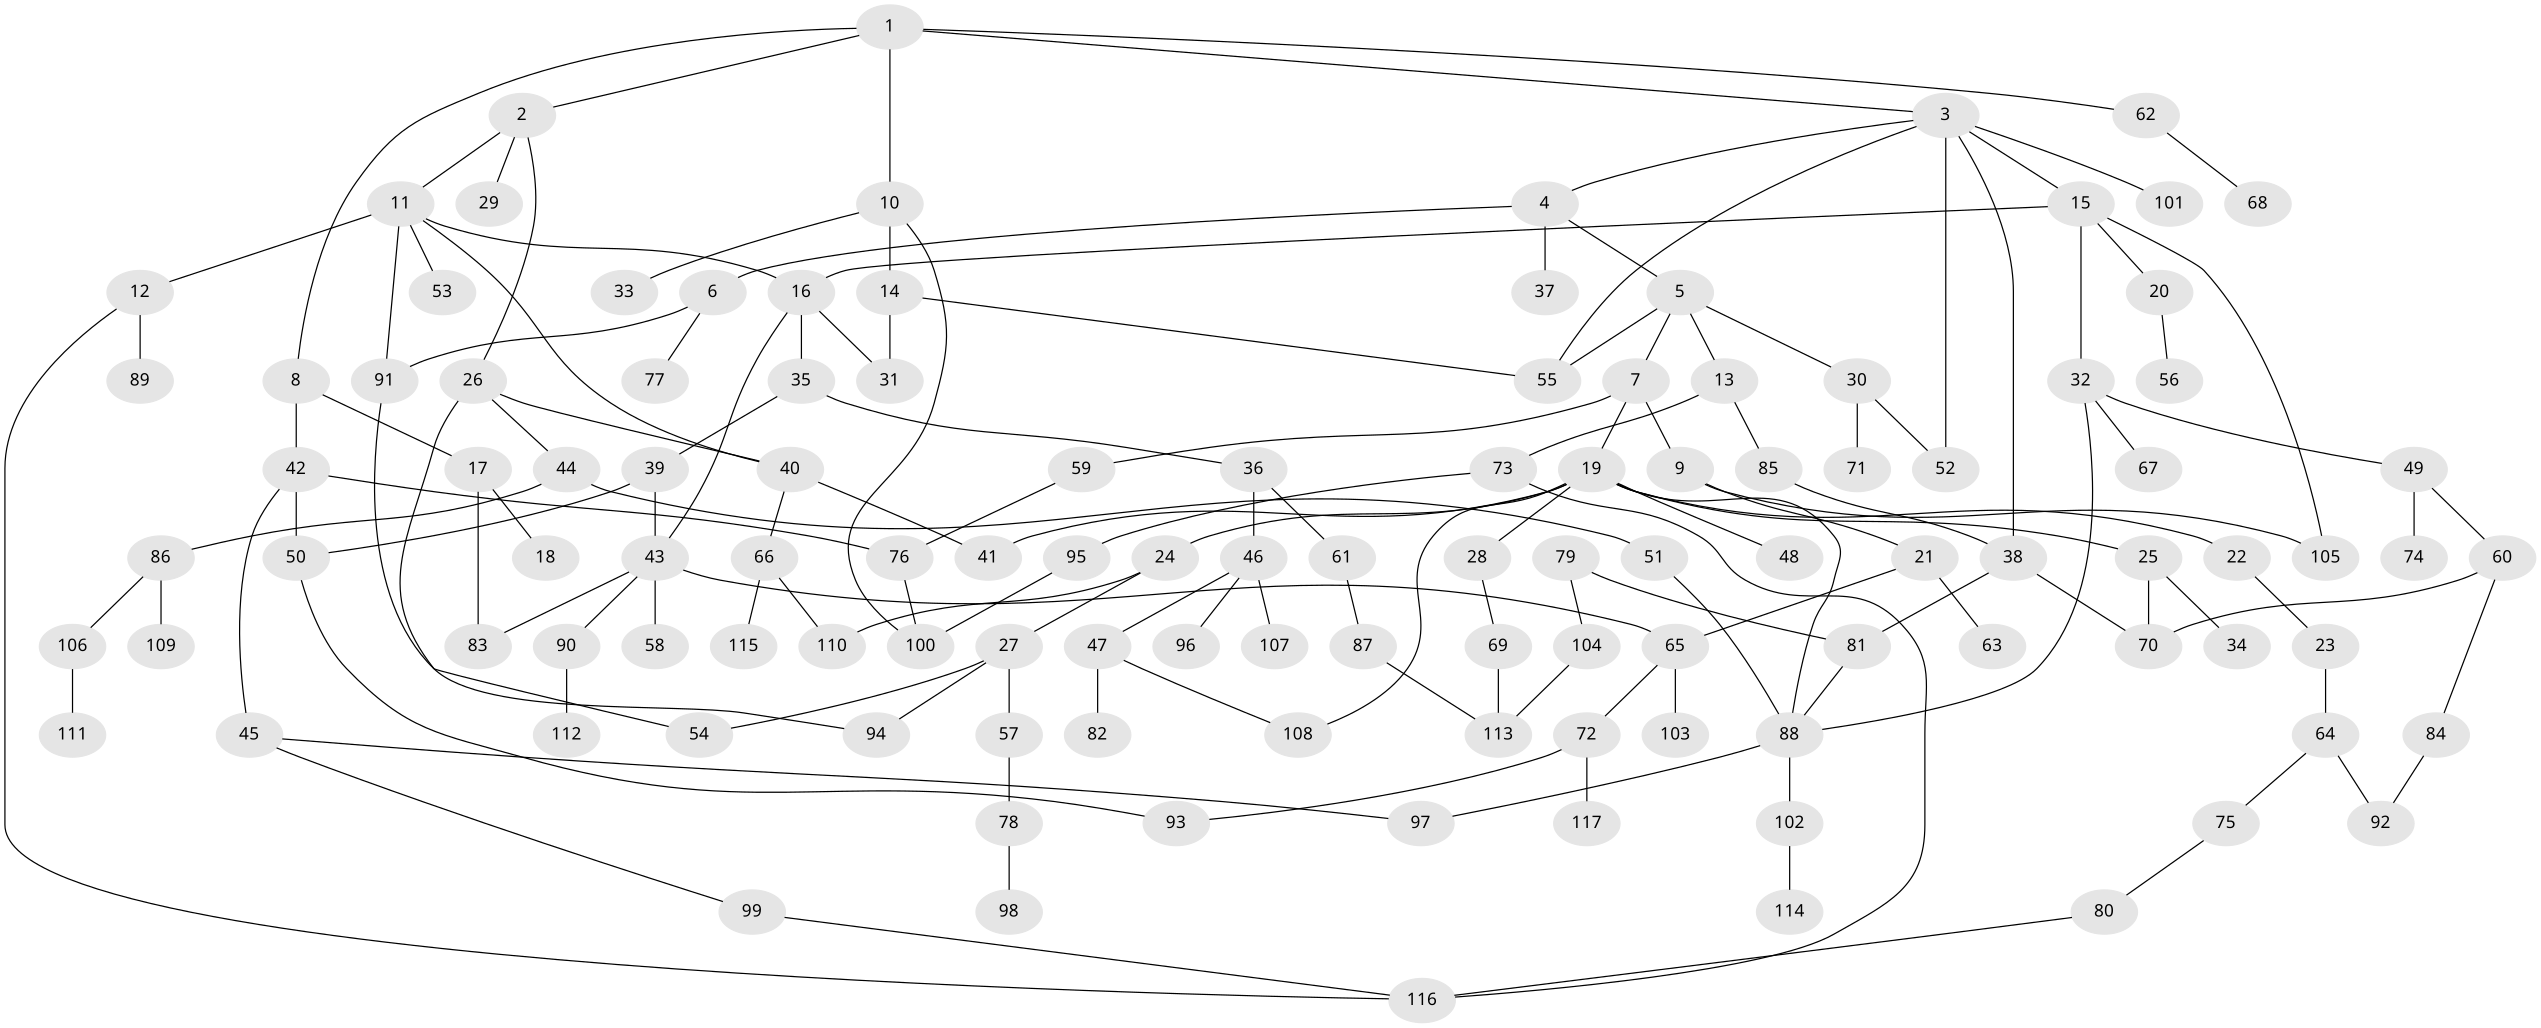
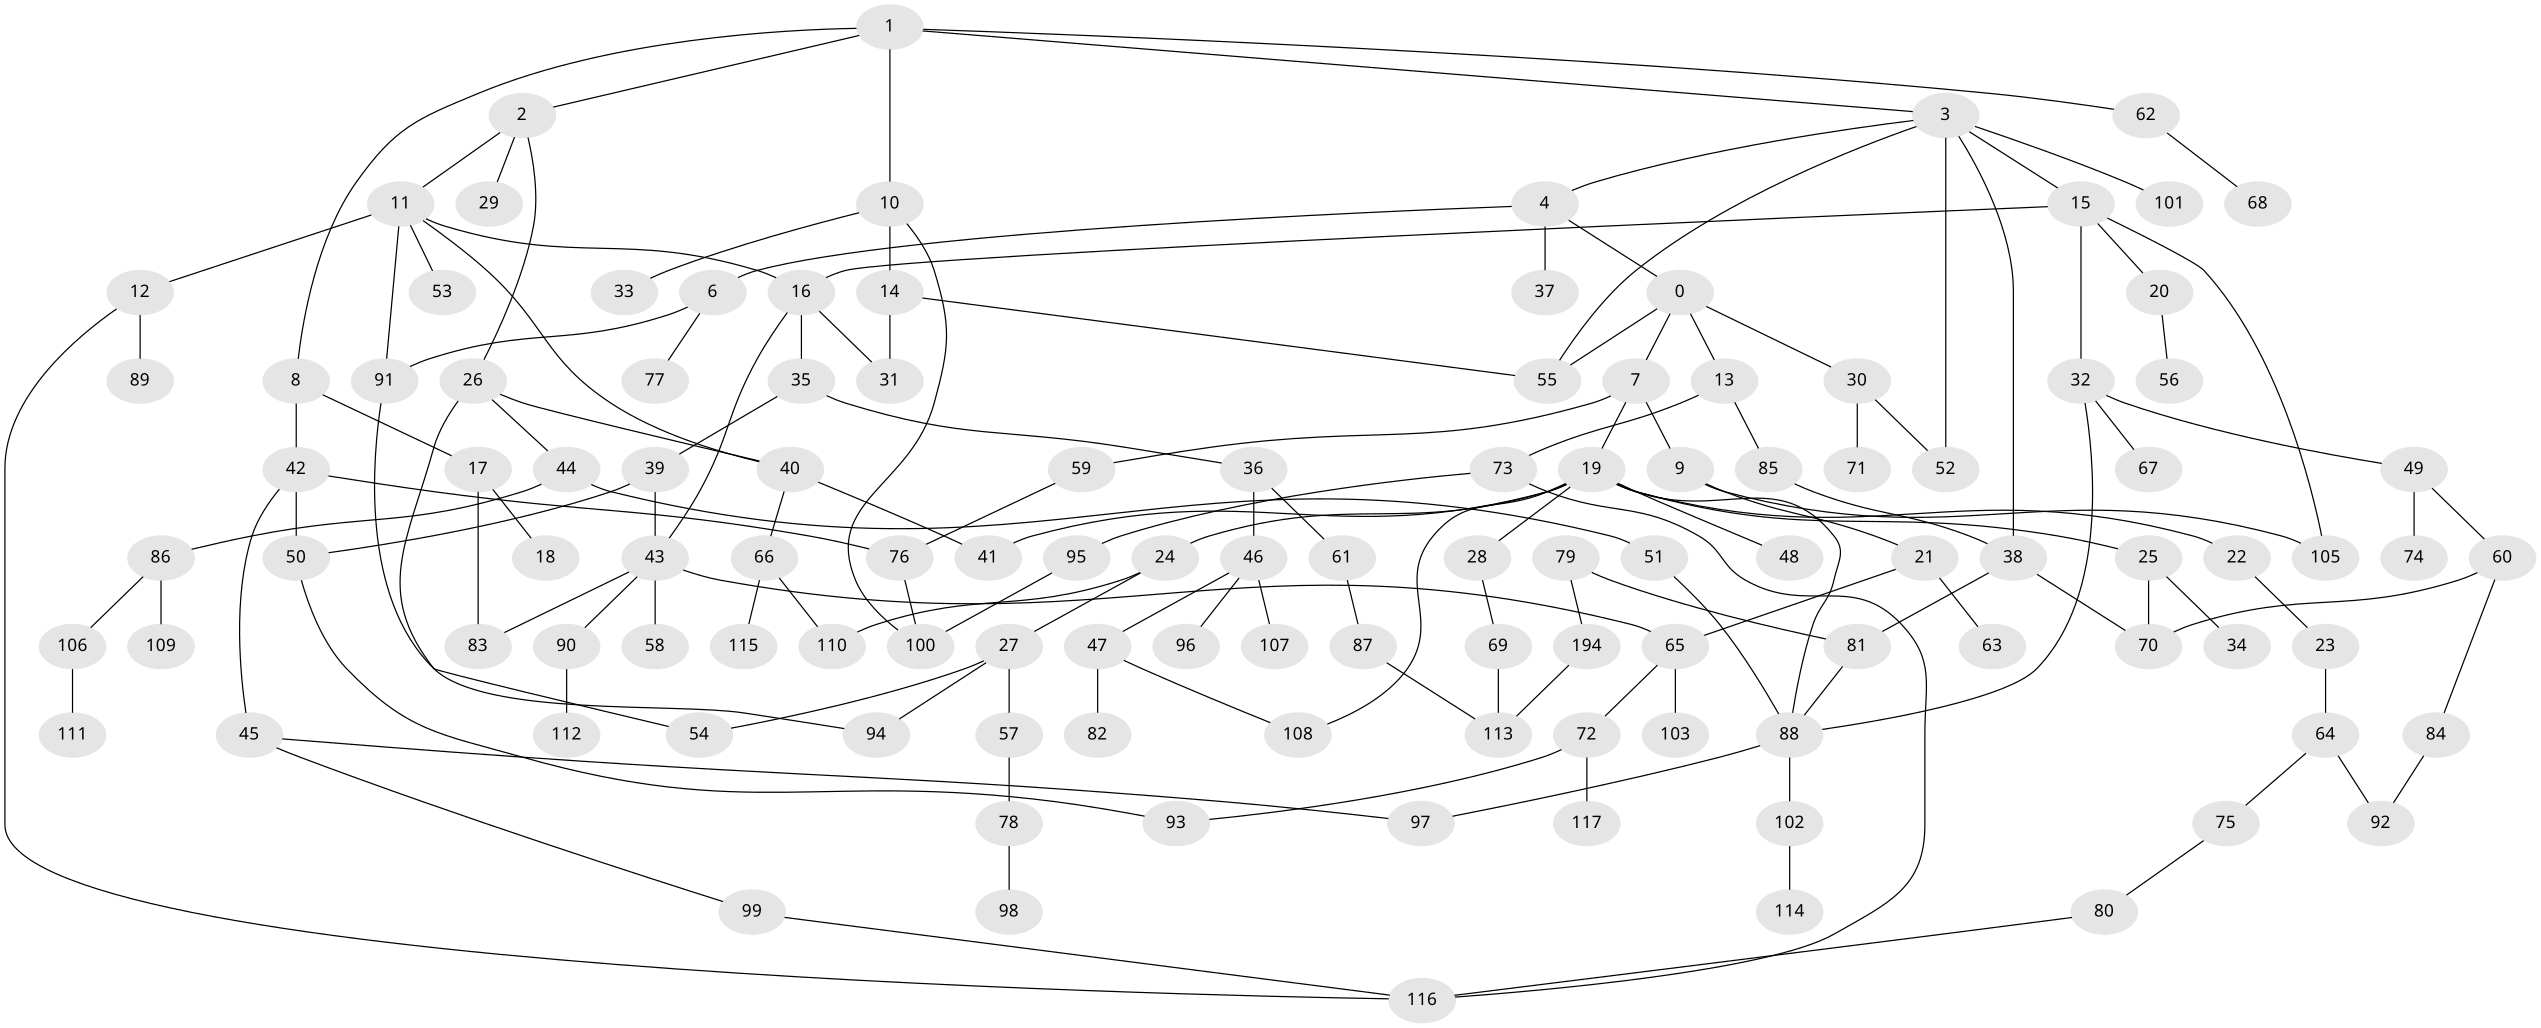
node "5": label "5" -> "0"
node "104": label "104" -> "194"
